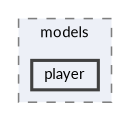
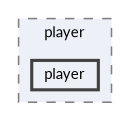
cluster "models": label "models" -> "player"
